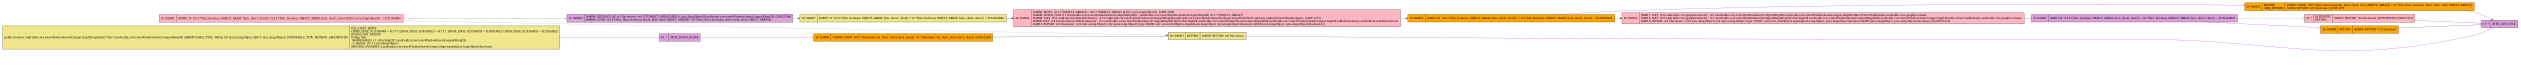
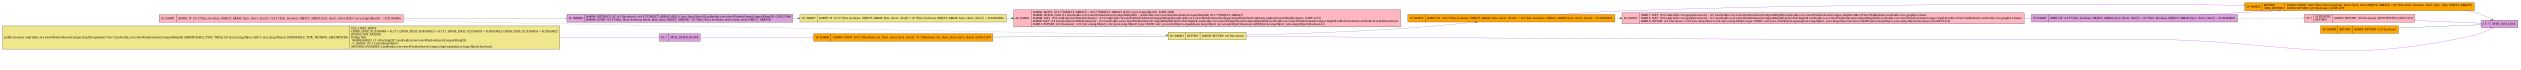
edge "24: 0x000a" -> "25: 0x0015": now "20: 0x0003" -> "25: 0x0015"
edge "27: 0x001f" -> "23: 0x0009": now "27: 0x001f" -> "29: 0x0022"
